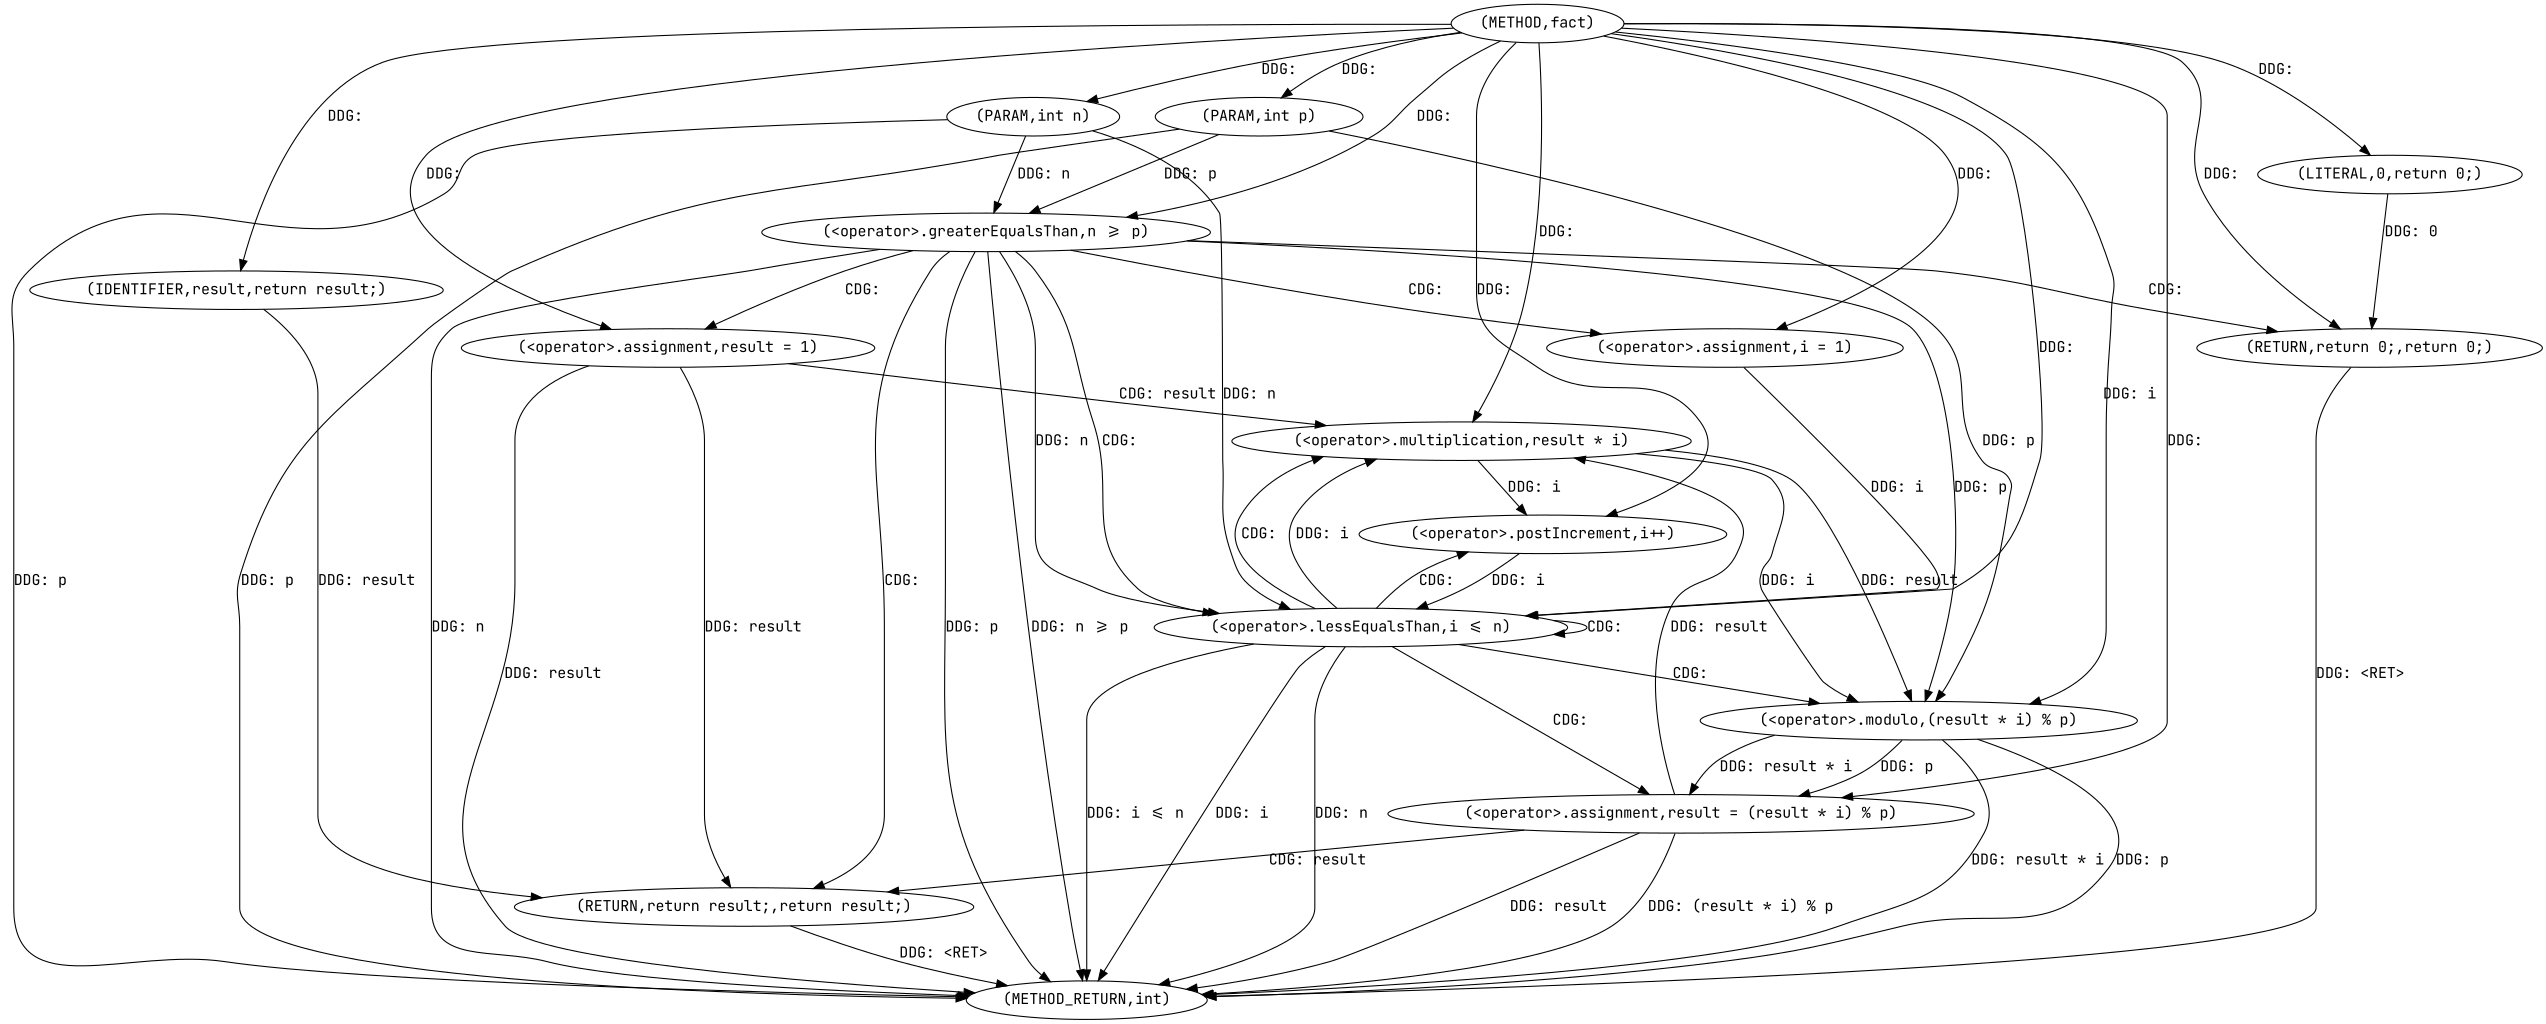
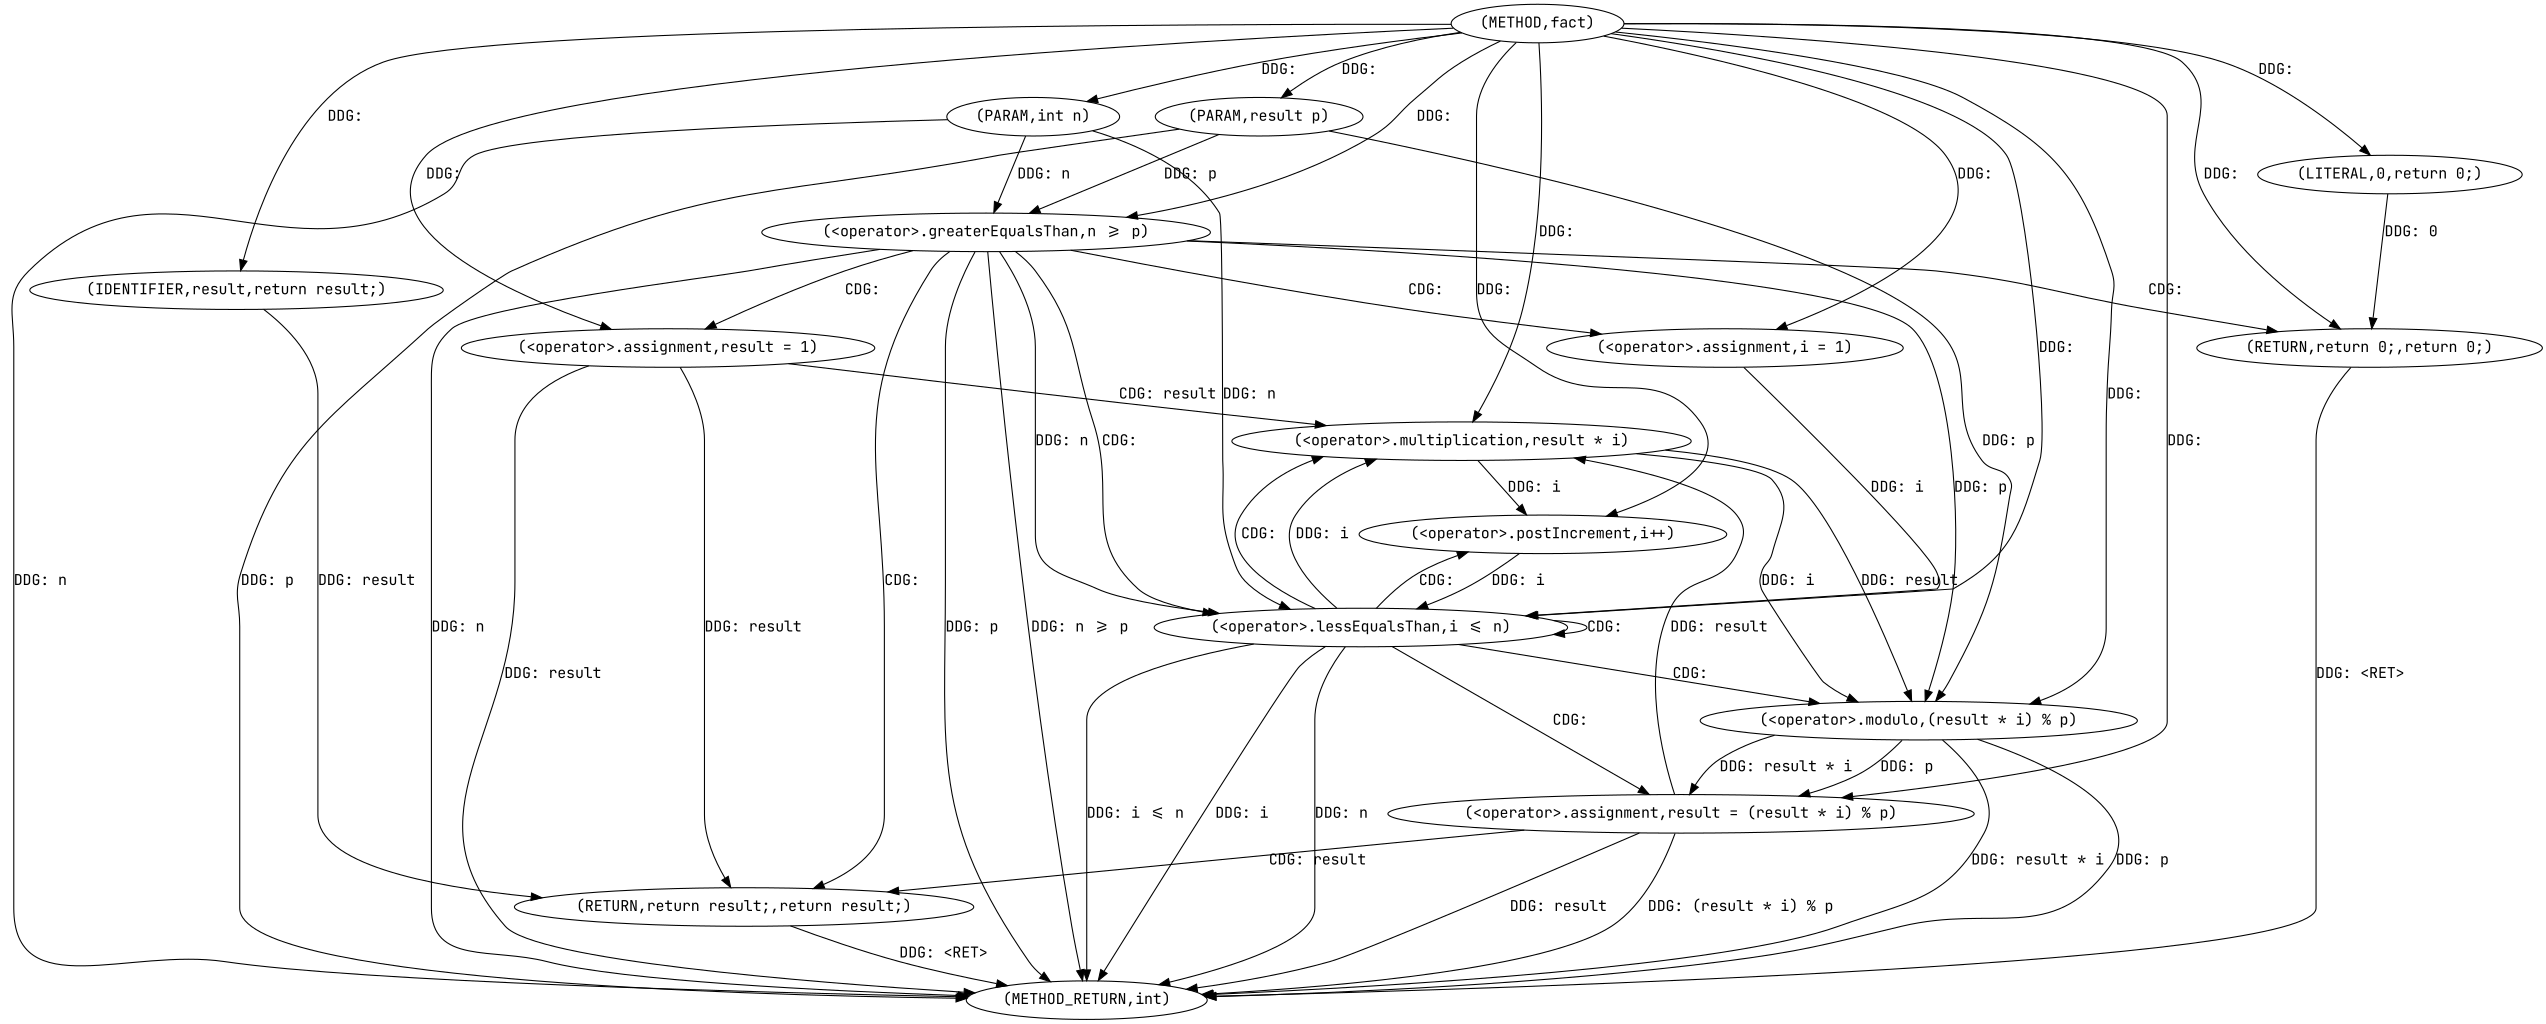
node "(PARAM,int p)": label "(PARAM,int p)" -> "(PARAM,result p)"
edge "(METHOD,fact)" -> "(<operator>.modulo,(result * i) % p)": label "DDG: i" -> "DDG: "
edge "(PARAM,int n)" -> "(METHOD_RETURN,int)": label "DDG: p" -> "DDG: n"
